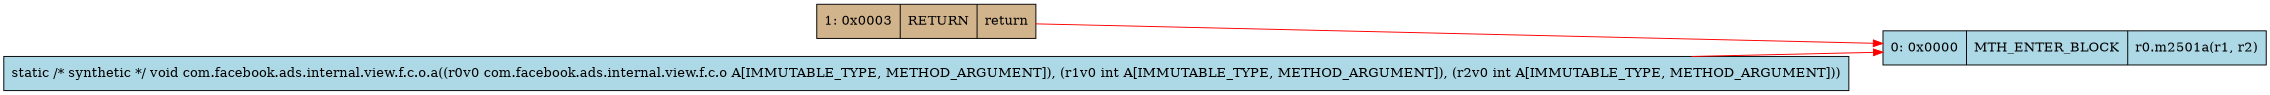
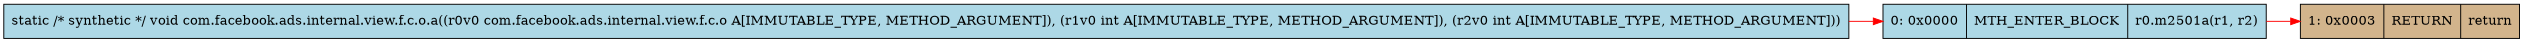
edge "1: 0x0003" -> "0: 0x0000": reversed
